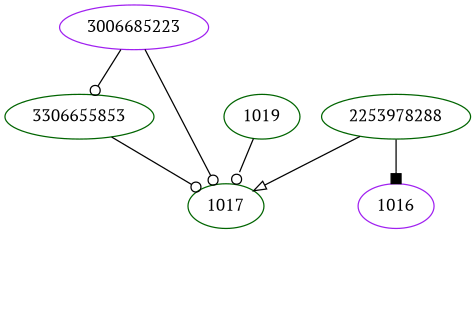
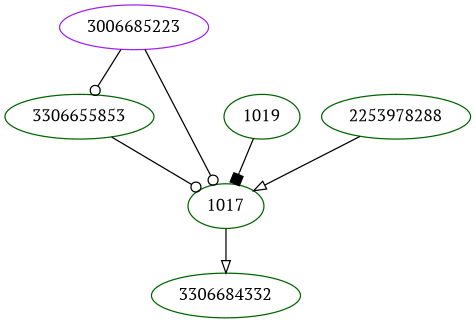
edge "1019" -> "1017": arrowhead odot -> box
node "1016": removed
node "3306684332": added
